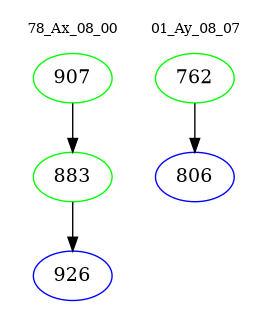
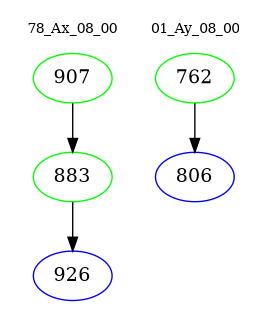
cluster "01_Ay_08_07": label "01_Ay_08_07" -> "01_Ay_08_00"
